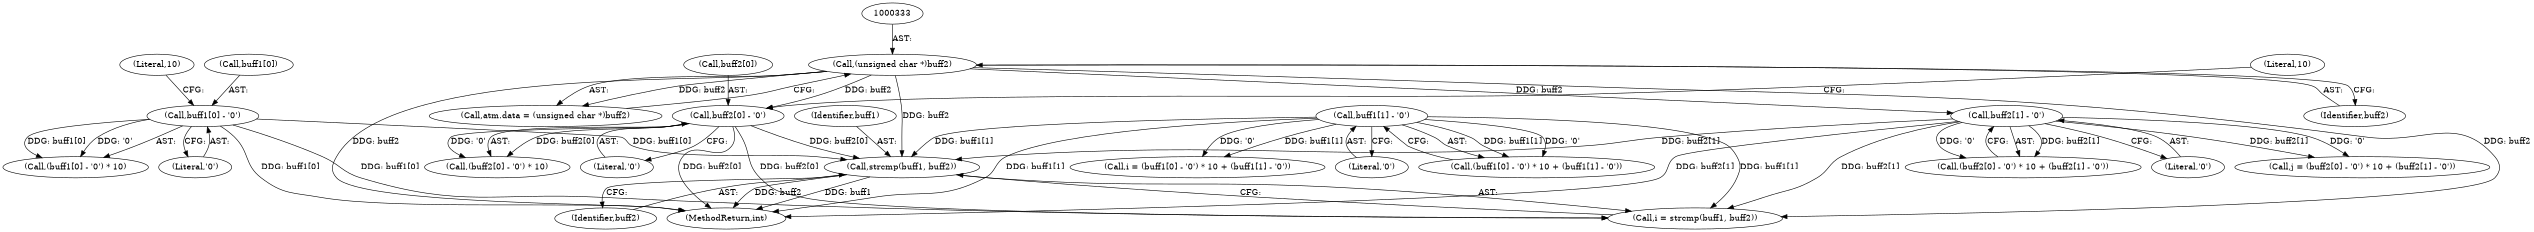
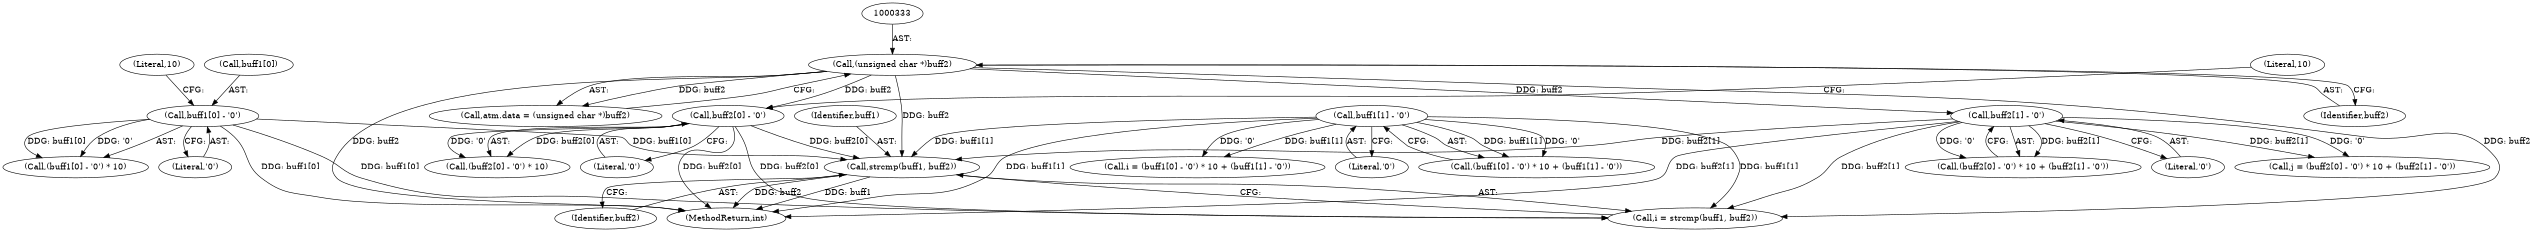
node "(Call,buff2[0])": removed
